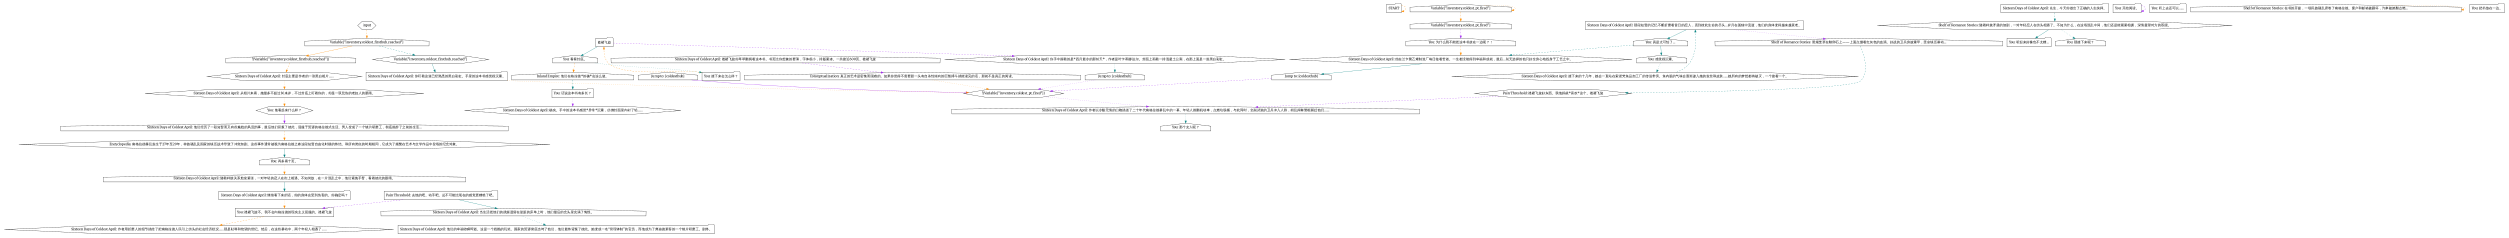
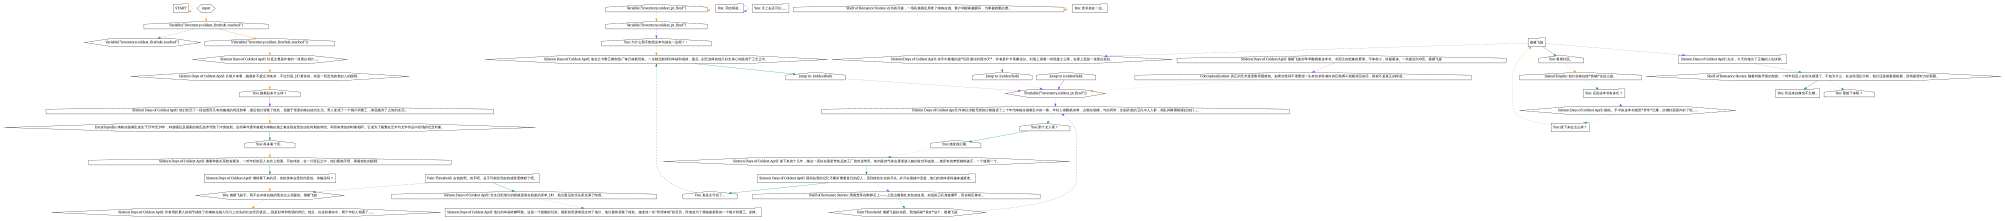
edge "褴褛飞旋" -> "Sixteen Days of Coldest April: 先生，今天你做出了正确的人生抉择。": added
edge "You: 真是太可怕了…" -> "You: 感觉很沉重。": now "You: 那个女人呢？" -> "You: 感觉很沉重。"
edge "You: 看看封底。" -> "You: 接下来会怎么样？": now "Sixteen Days of Coldest April: 确实。手中的这本书感觉*异常*沉重，仿佛封面里内衬了铅……" -> "You: 接下来会怎么样？"
node "Sixteen Days of Coldest April: 你盯着这道已经熟悉的黑白彩虹。手里的这本书感觉很沉重。": removed
edge "Inland Empire: 他们在格拉德*的确*会这么做。" -> "You: 话说这本书有多长？": style dashed -> dotted
node "You: 她看起来什么样？": shape hexagon -> house
edge "Pain Threshold: 去他的吧。动手吧。总不可能比现在的感觉更糟糕了吧。" -> "You: 褴褛飞旋不。我不会向格拉德的现实主义屈服的。褴褛飞旋": color purple -> teal
node "You: 褴褛飞旋不。我不会向格拉德的现实主义屈服的。褴褛飞旋": shape folder -> hexagon
